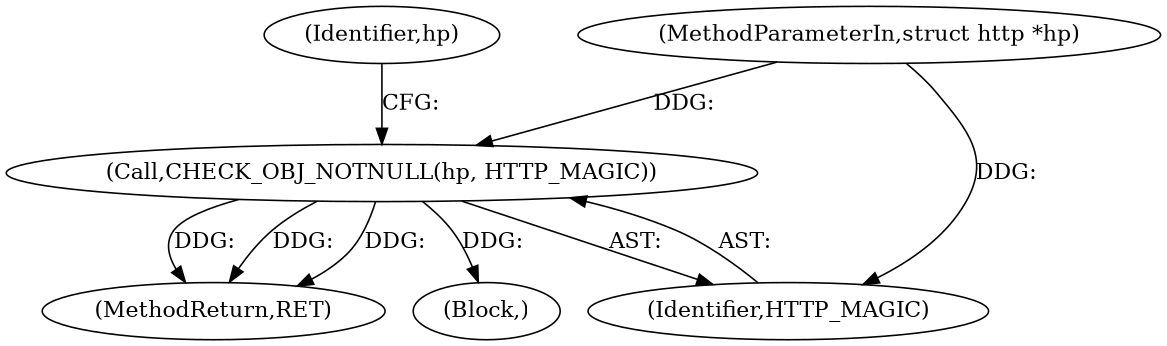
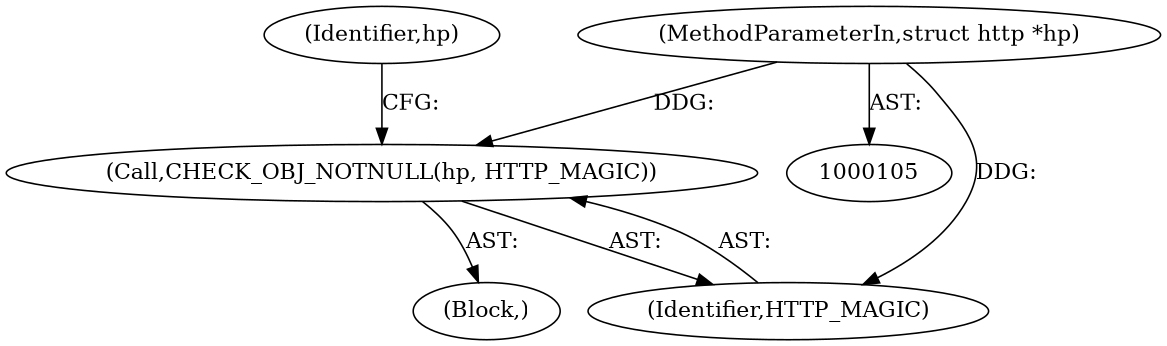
node "1000105": added
edge "(Call,CHECK_OBJ_NOTNULL(hp, HTTP_MAGIC))" -> "(Block,)": label "DDG: " -> "AST: "
node "(MethodReturn,RET)": removed
